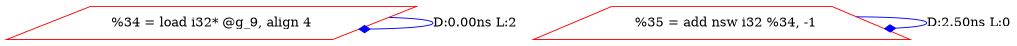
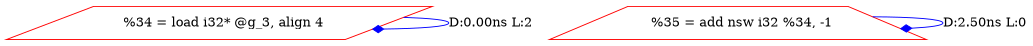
node "%34 = load i32* @g_9, align 4": label "%34 = load i32* @g_9, align 4" -> "%34 = load i32* @g_3, align 4"
